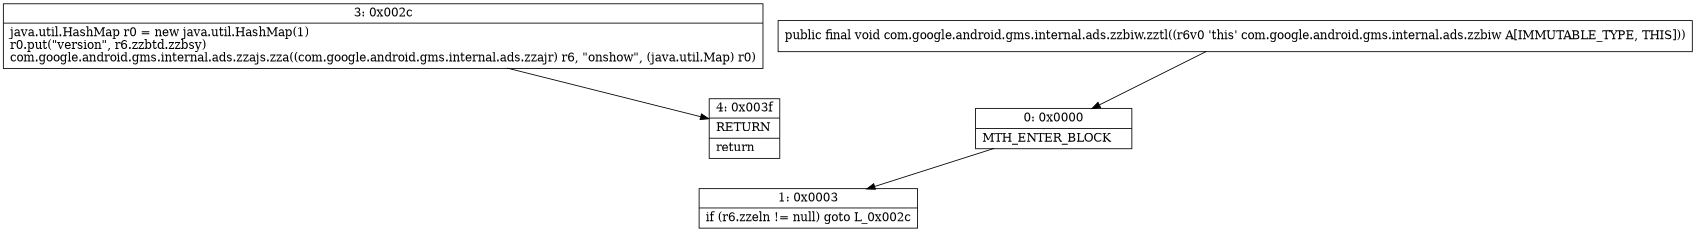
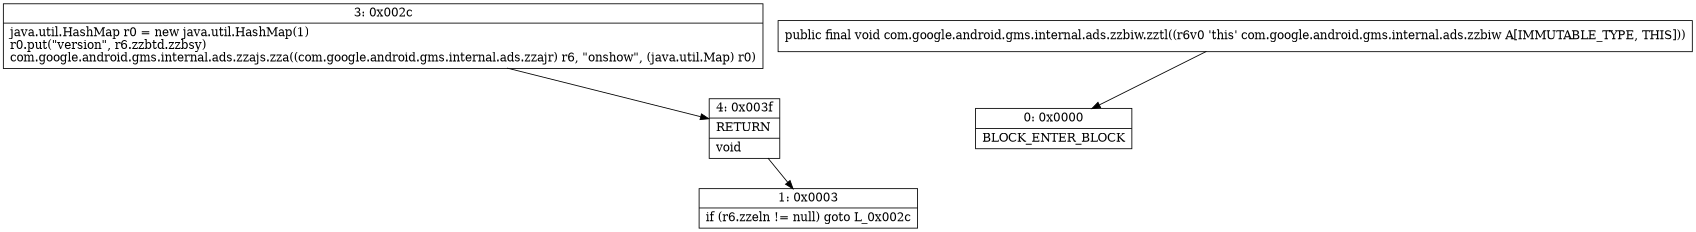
node "0: 0x0000": text "MTH_ENTER_BLOCK" -> "BLOCK_ENTER_BLOCK"
node "4: 0x003f": text "return" -> "void"
edge "0: 0x0000" -> "1: 0x0003": now "4: 0x003f" -> "1: 0x0003"
